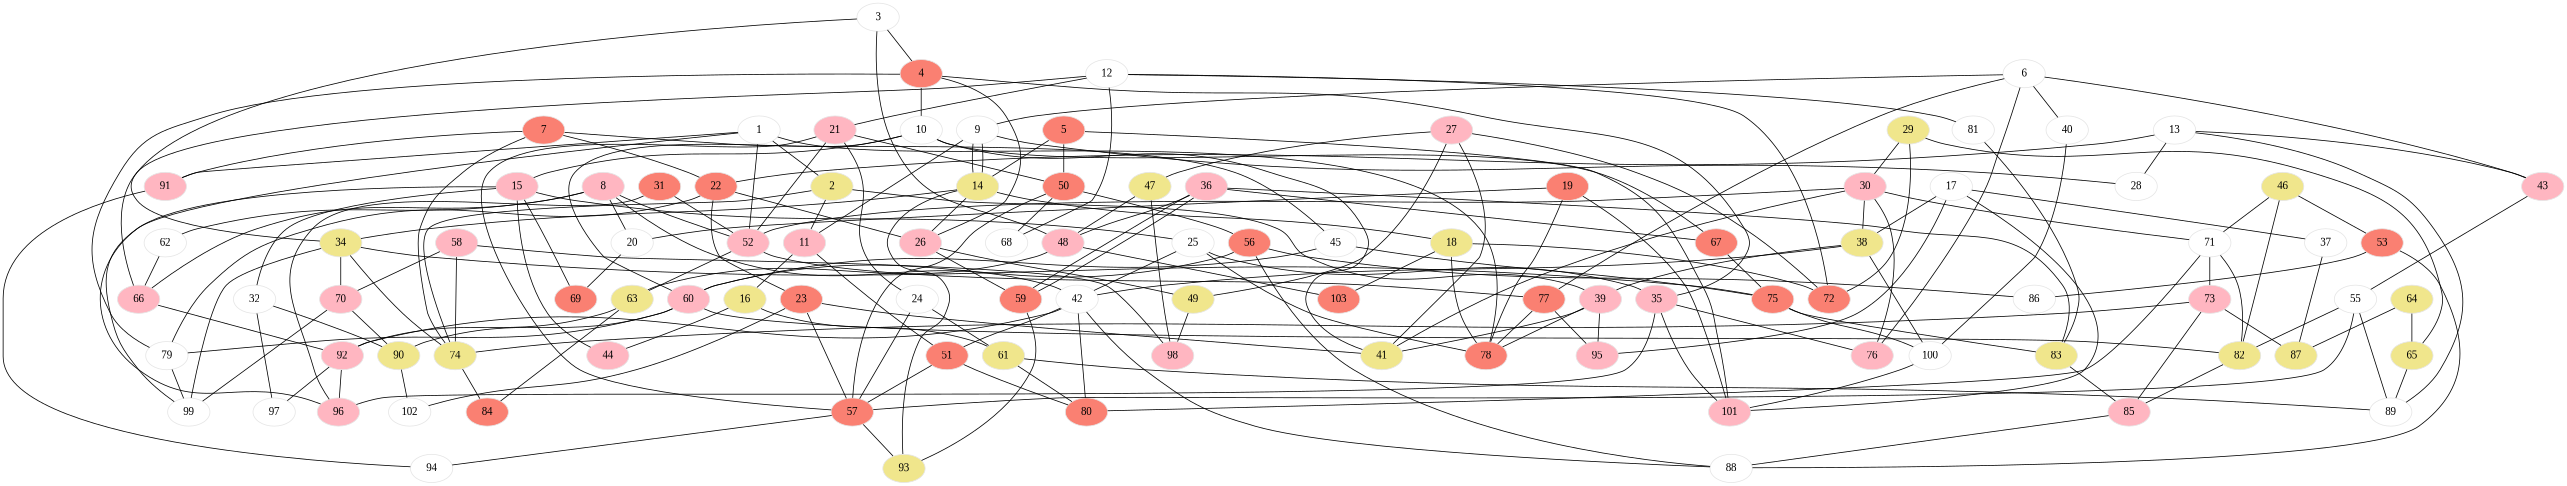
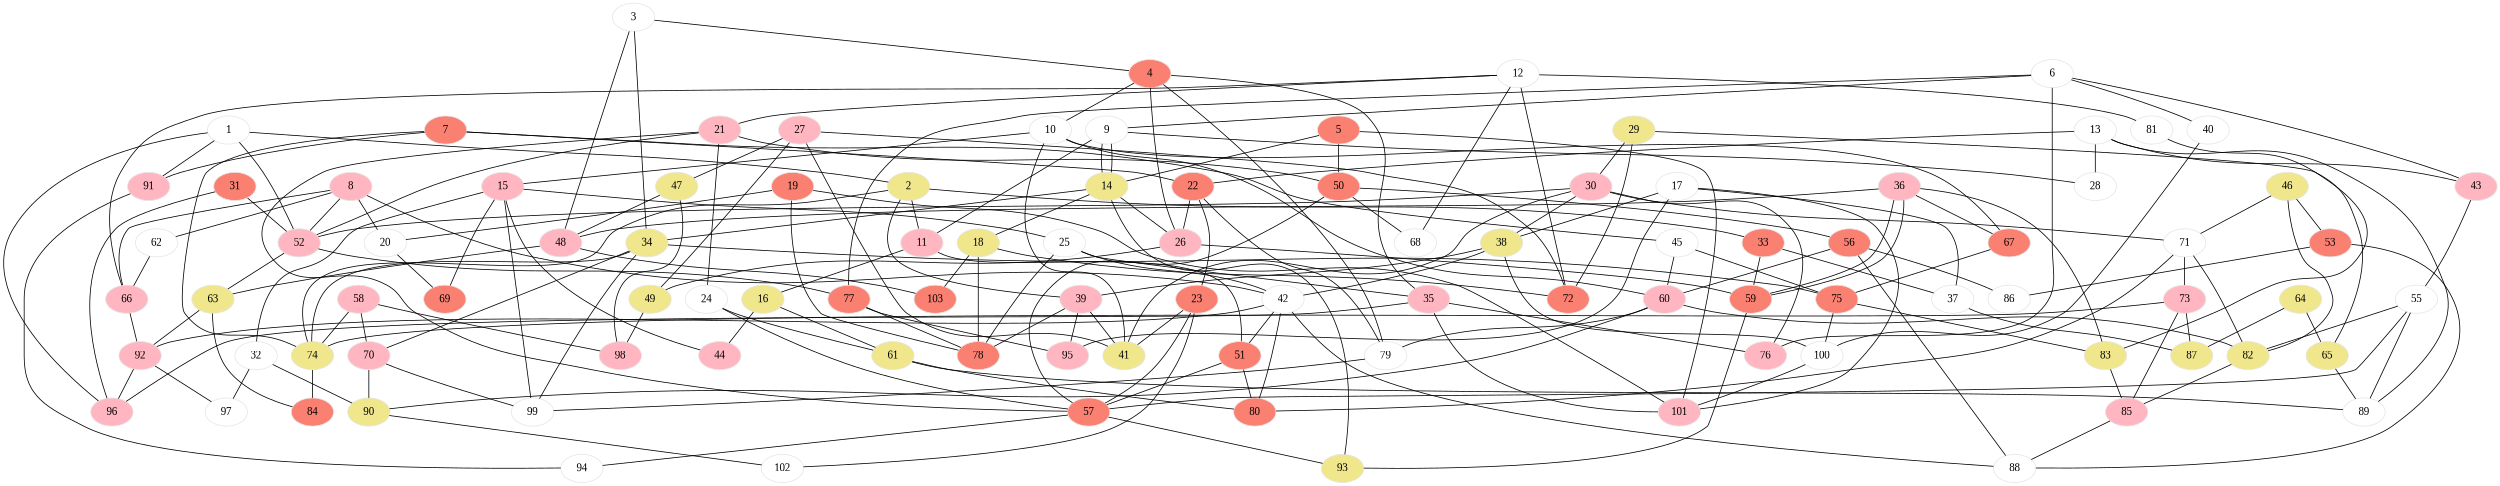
edge "1" -- "78": removed
node "33": added
